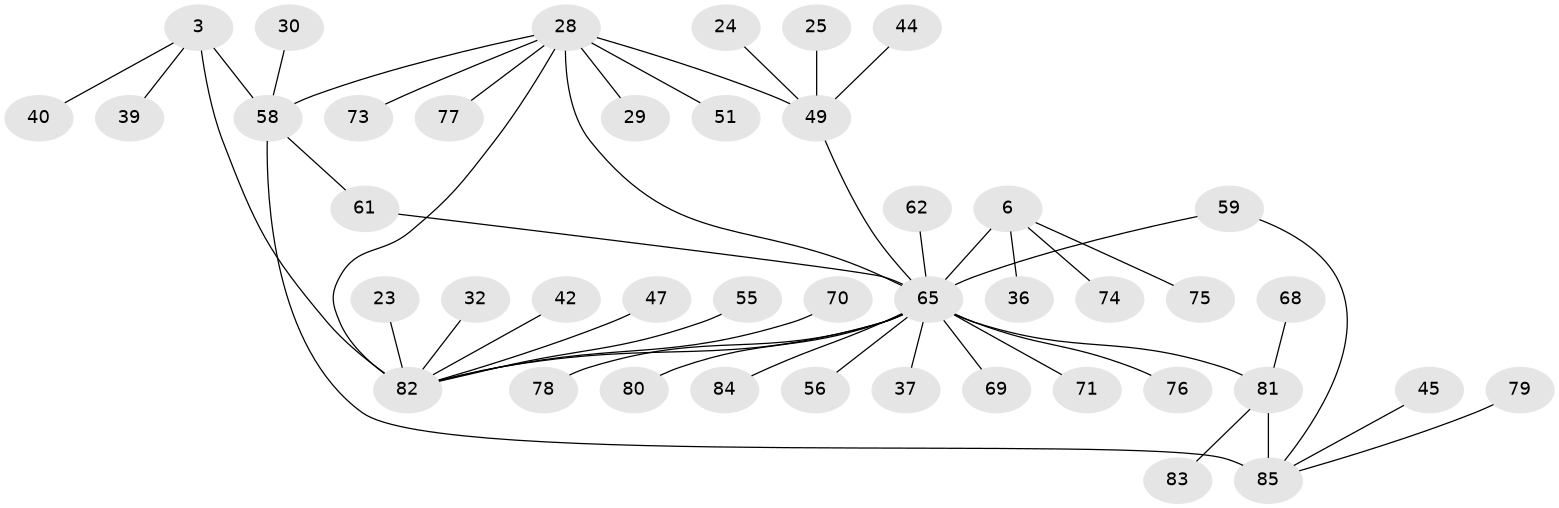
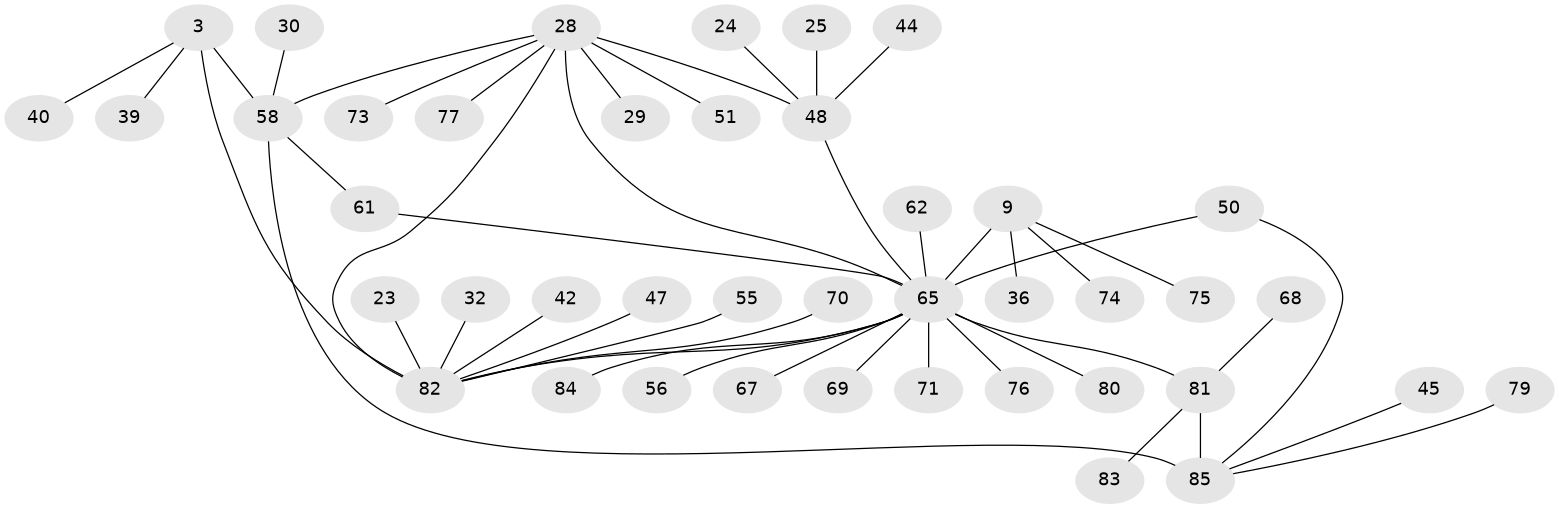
node "49": label "49" -> "48"
node "6": label "6" -> "9"
node "59": label "59" -> "50"
node "78": removed
node "37": label "37" -> "67"
